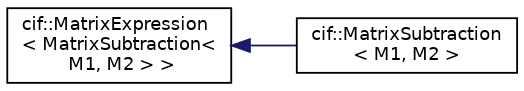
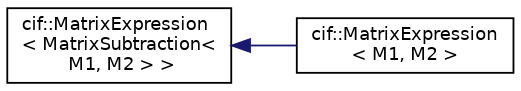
node "cif::MatrixSubtraction < M1, M2 >": label "cif::MatrixSubtraction < M1, M2 >" -> "cif::MatrixExpression < M1, M2 >"
